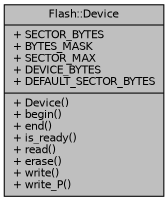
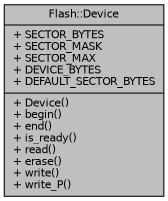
node "Flash::Device": text "+ BYTES_MASK" -> "+ SECTOR_MASK"
